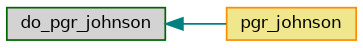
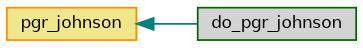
edge "pgr_johnson" -> "do_pgr_johnson": reversed
